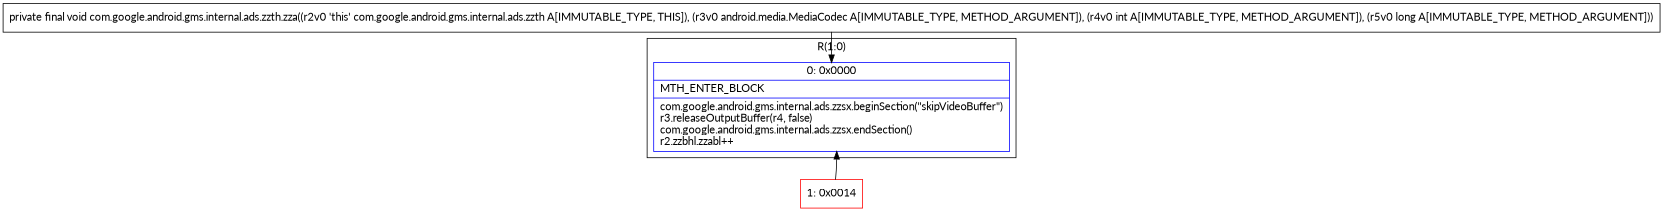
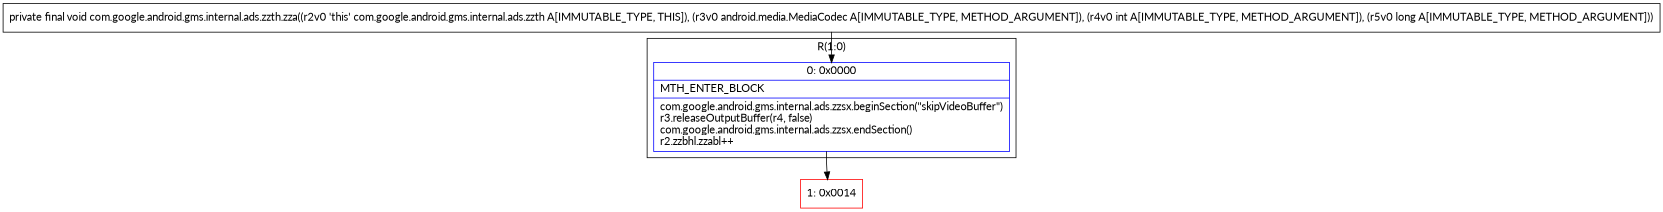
edge "1: 0x0014" -> "0: 0x0000": reversed
